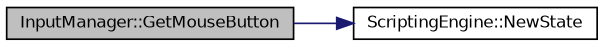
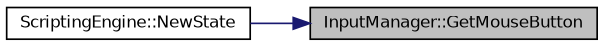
edge "InputManager::GetMouseButton" -> "ScriptingEngine::NewState": reversed
